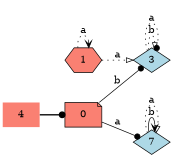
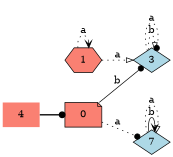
edge "0" -> "7": style solid -> dotted
